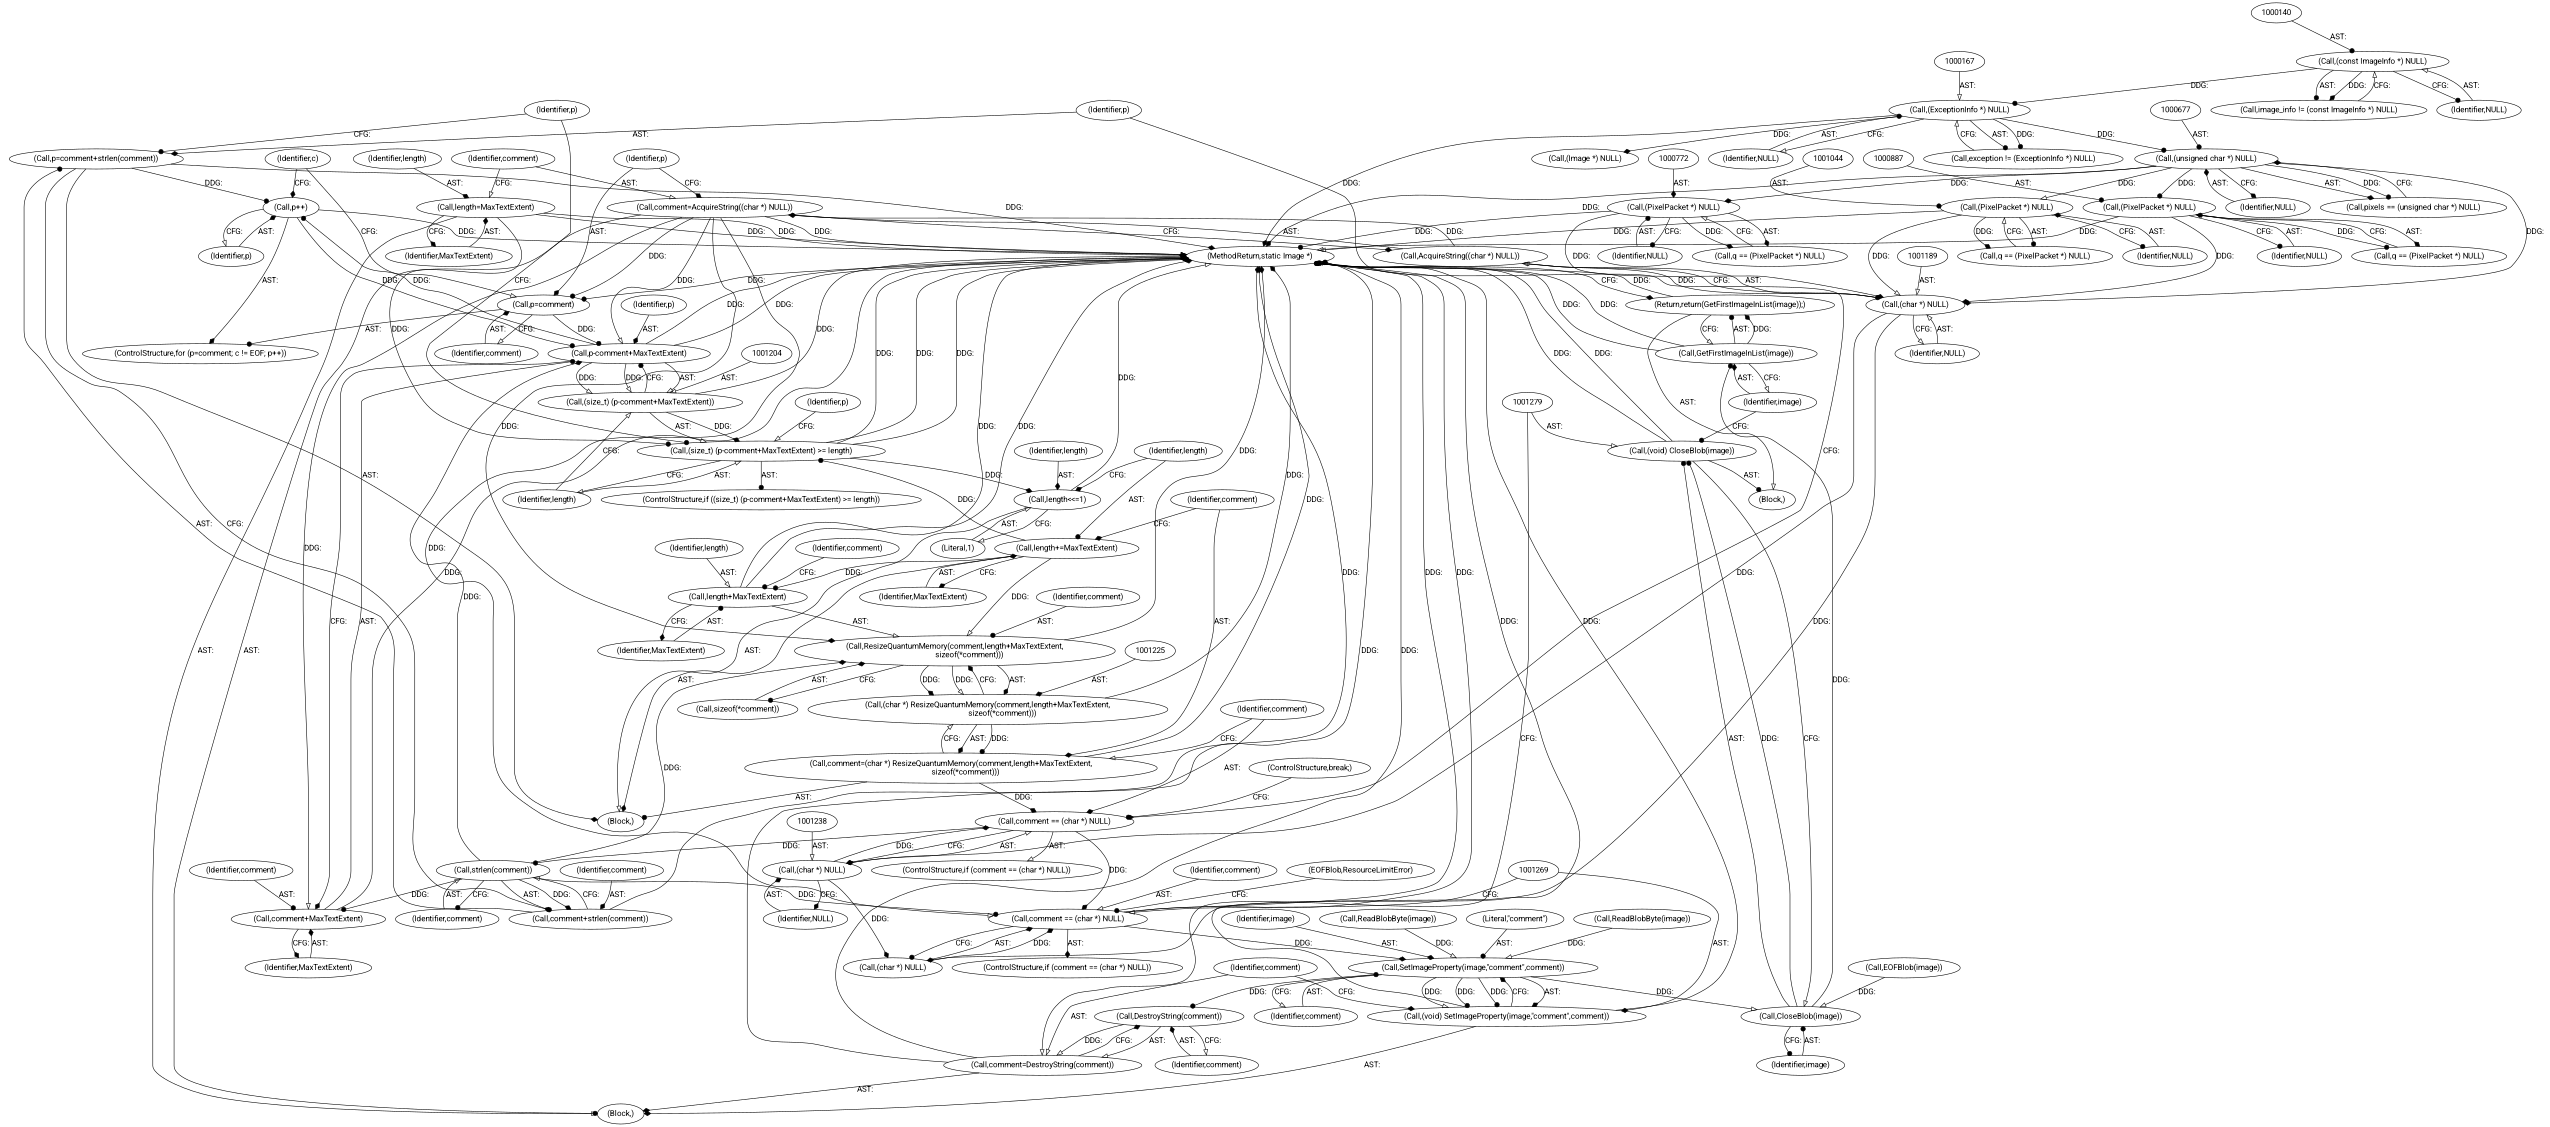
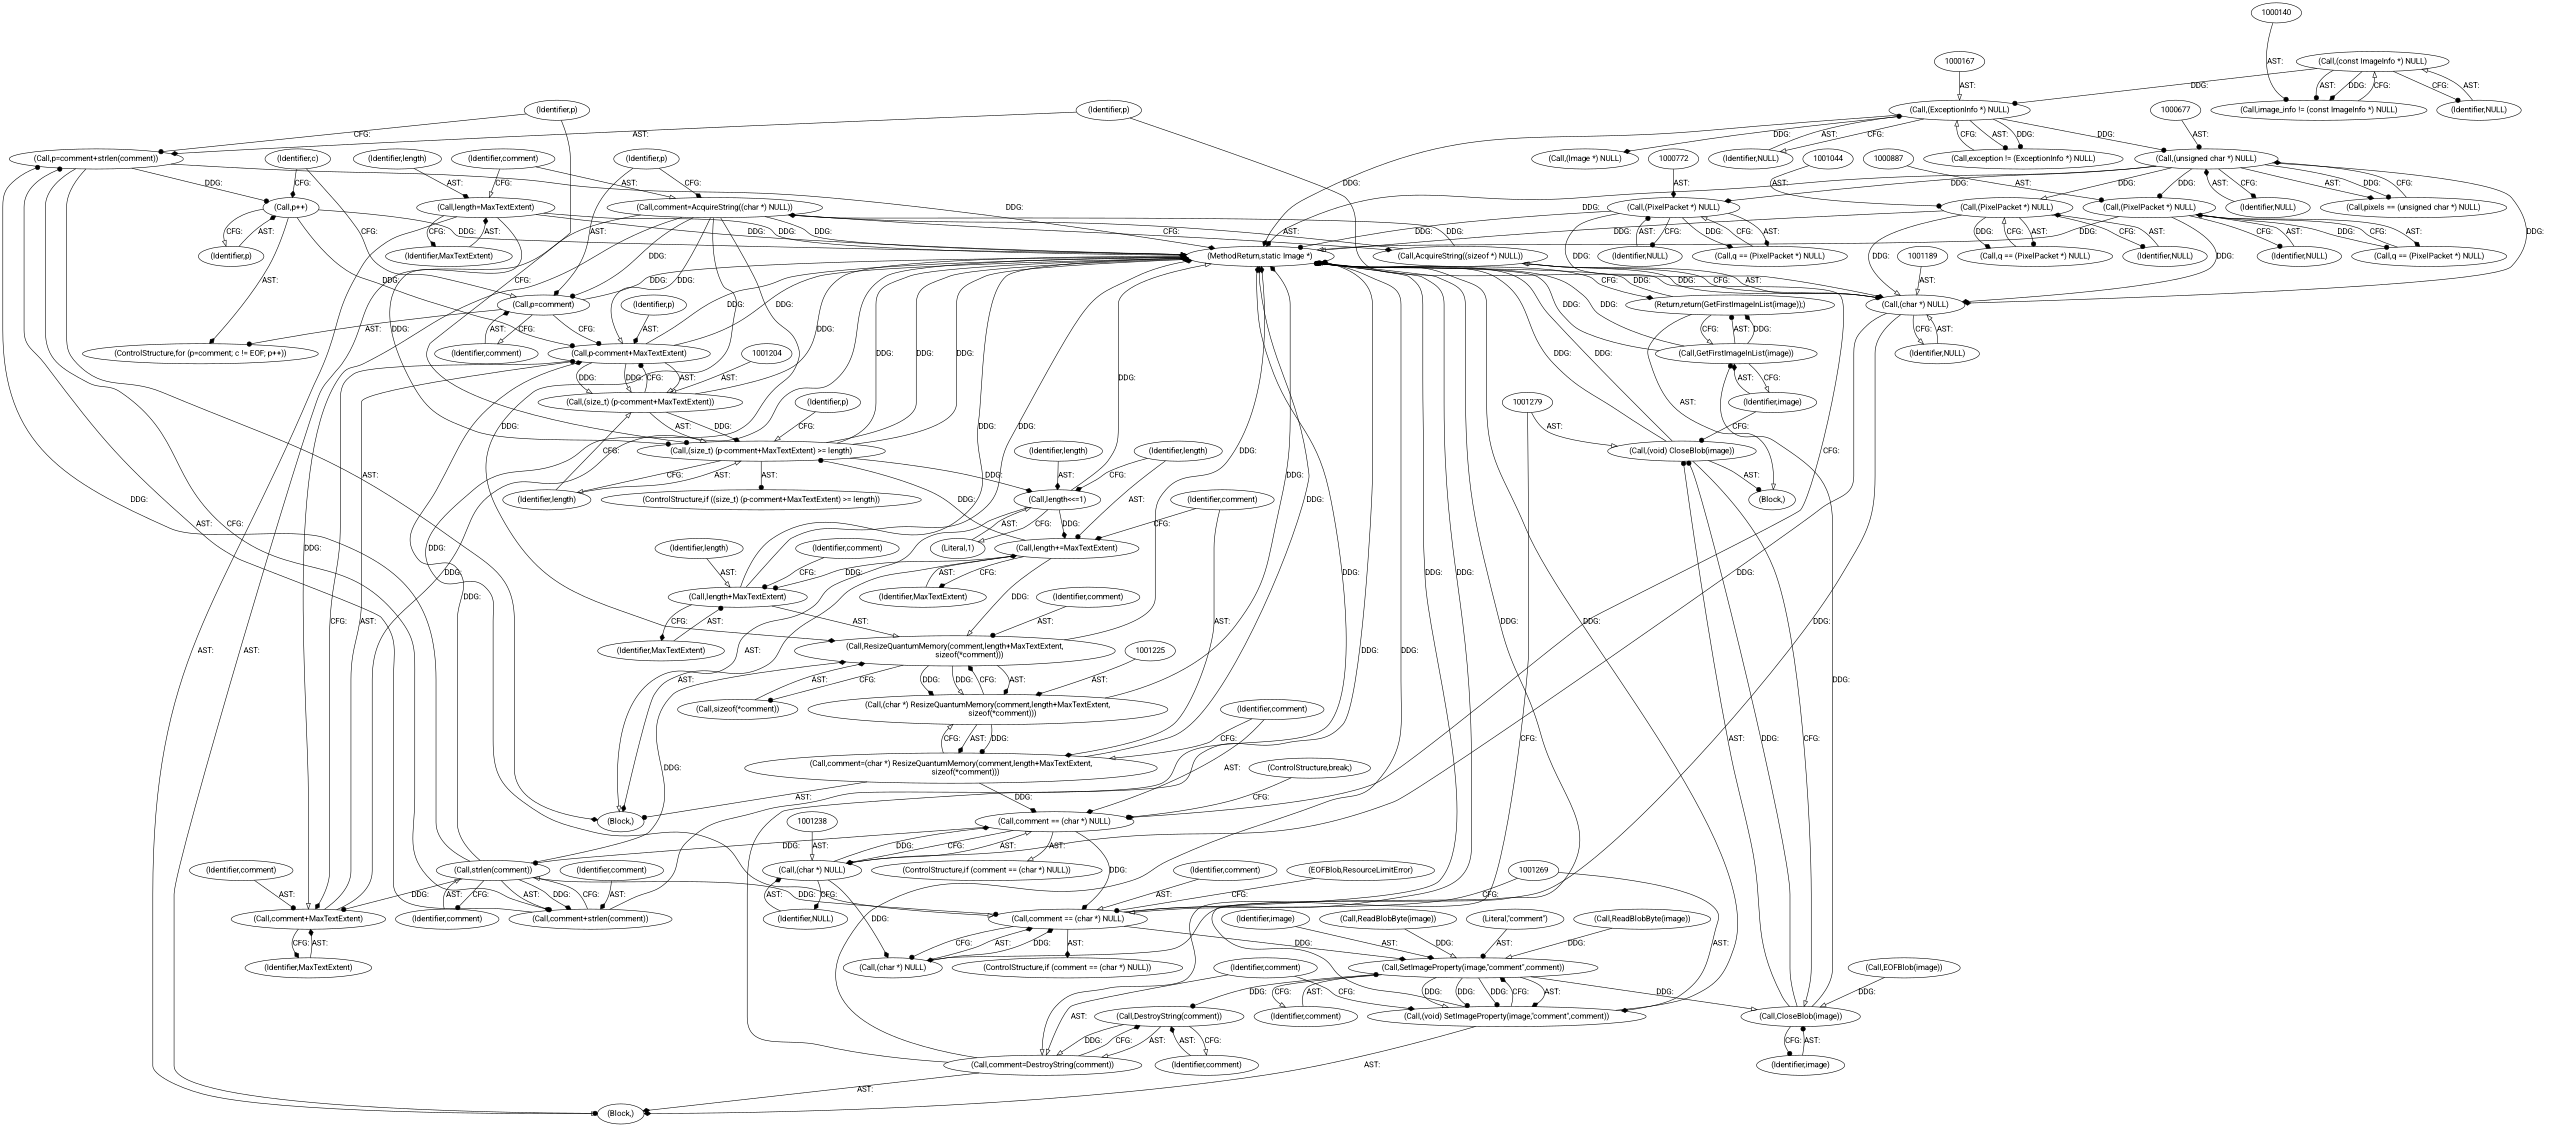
edge "1000140" -> "(Call,(const ImageInfo *) NULL)": now "1000140" -> "(Call,image_info != (const ImageInfo *) NULL)"
node "(Call,AcquireString((char *) NULL))": label "(Call,AcquireString((char *) NULL))" -> "(Call,AcquireString((sizeof *) NULL))"
edge "(MethodReturn,static Image *)" -> "(Call,p=comment)": reversed
edge "(Call,p-comment+MaxTextExtent)" -> "(Call,p++)": removed, label "DDG:"
edge "(Call,p=comment)" -> "(Call,p-comment+MaxTextExtent)": label "DDG: " -> "CFG: "
edge "(Call,length<<=1)" -> "(Call,length+=MaxTextExtent)": added, label "DDG:"
edge "(Call,strlen(comment))" -> "(Call,p=comment+strlen(comment))": added, label "DDG:"
